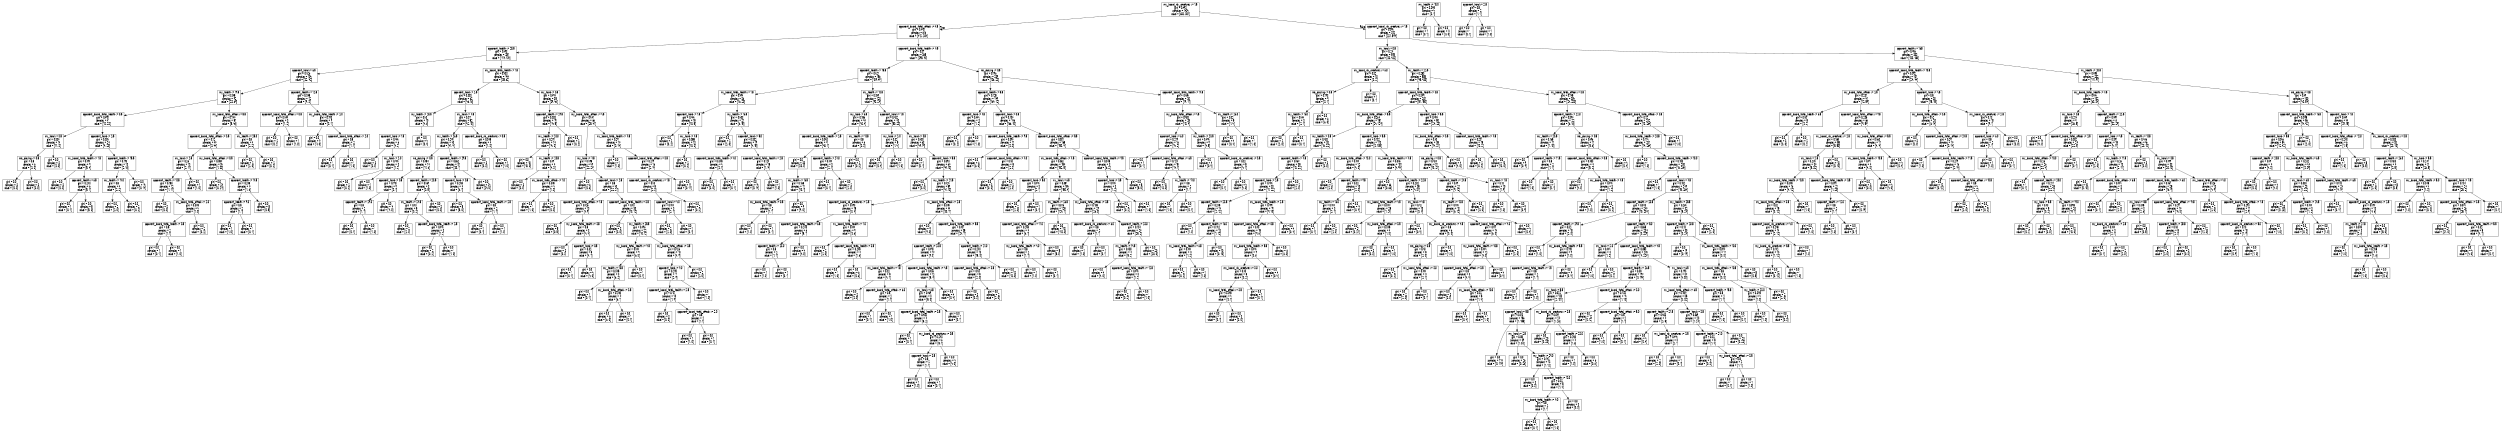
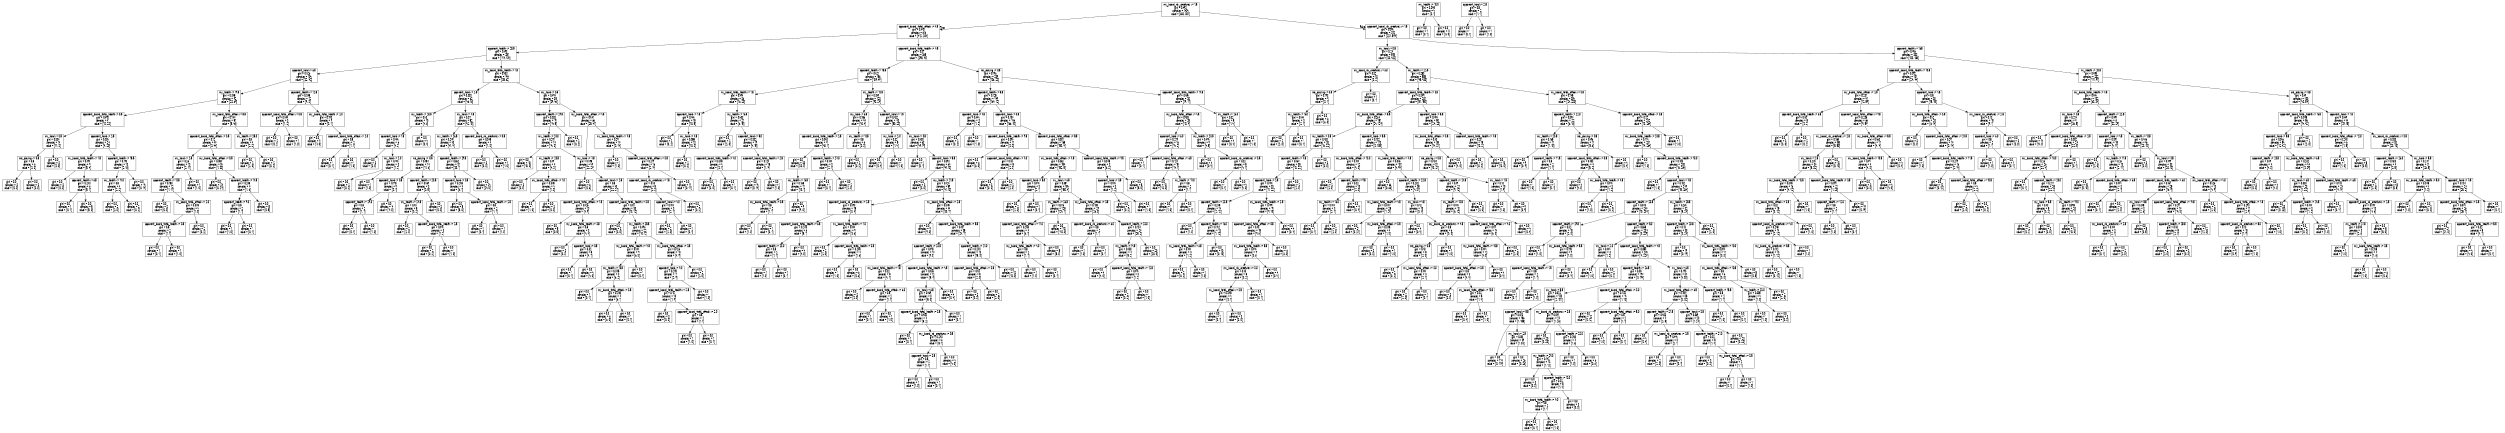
edge "my_health <= 20.5 gini = 0.48 samples = 10 value = [4, 6]" -> "opponent_hand <= 1.5 gini = 0.444 samples = 6 value = [4, 2]": added
edge "my_health <= 23.0 gini = 0.291 samples = 17 value = [14, 3]" -> "my_health <= 28.5 gini = 0.49 samples = 7 value = [4, 3]": now "my_health <= 23.0 gini = 0.291 samples = 17 value = [14, 3]" -> "my_hand <= 7.5 gini = 0.495 samples = 49 value = [22, 27]"
node "my_health <= 28.0 gini = 0.375 samples = 4 value = [1, 3]": label "my_health <= 28.0 gini = 0.375 samples = 4 value = [1, 3]" -> "my_health <= 28.0 gini = 0.305 samples = 4 value = [1, 3]"
edge "my_hand <= 2.5 gini = 0.05 samples = 39 value = [1, 38]" -> "my_health <= 29.0 gini = 0.142 samples = 13 value = [1, 12]": now "my_hand <= 2.5 gini = 0.05 samples = 39 value = [1, 38]" -> "gini = 0.0 samples = 117 value = [0, 117]"
